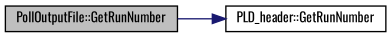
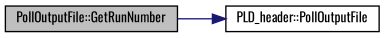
node "PLD_header::GetRunNumber": label "PLD_header::GetRunNumber" -> "PLD_header::PollOutputFile"
